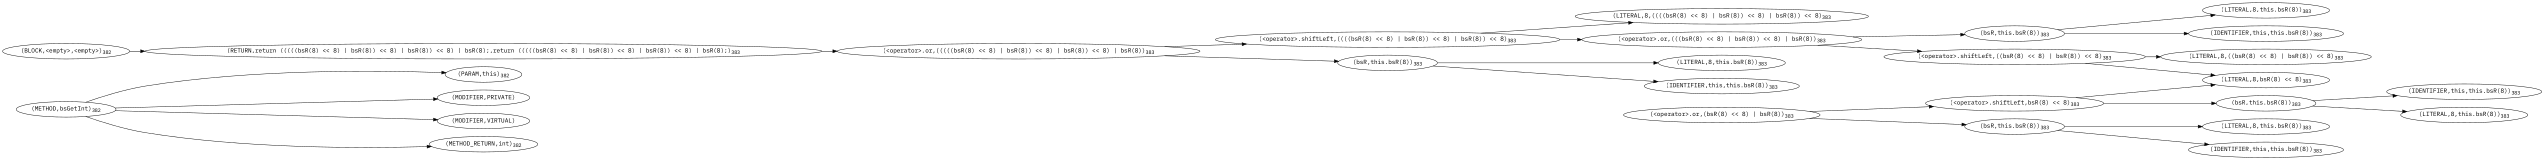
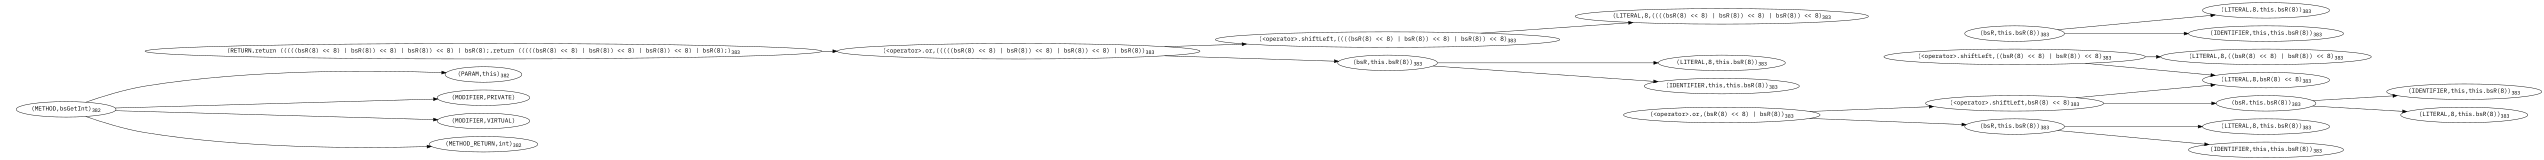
node "(<operator>.or,(((bsR(8) << 8) | bsR(8)) << 8) | bsR(8))": removed
node "(BLOCK,<empty>,<empty>)": removed
